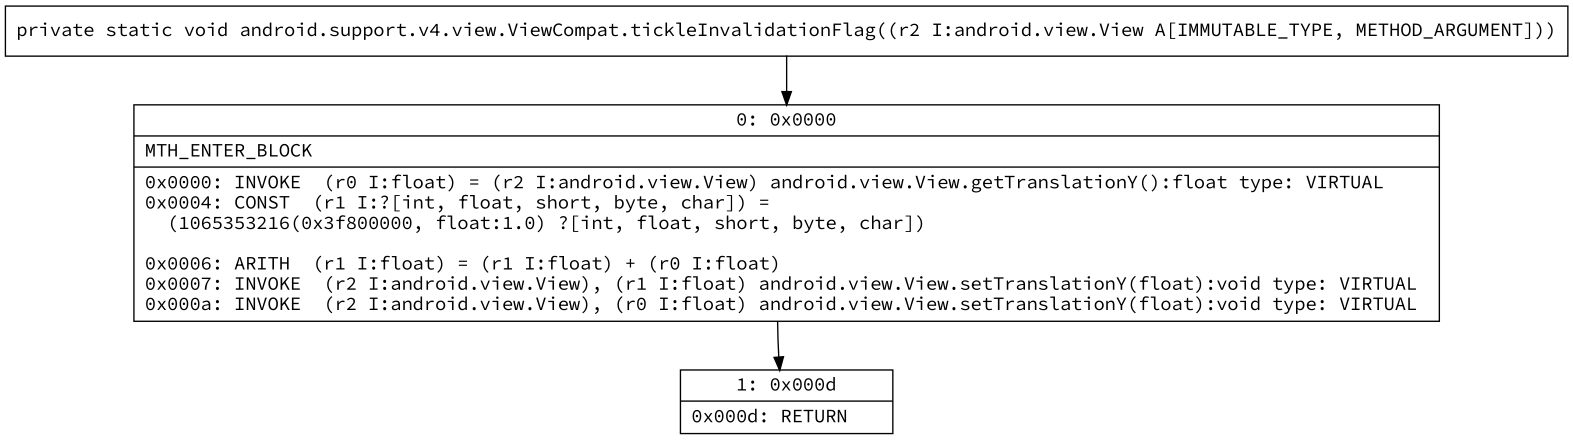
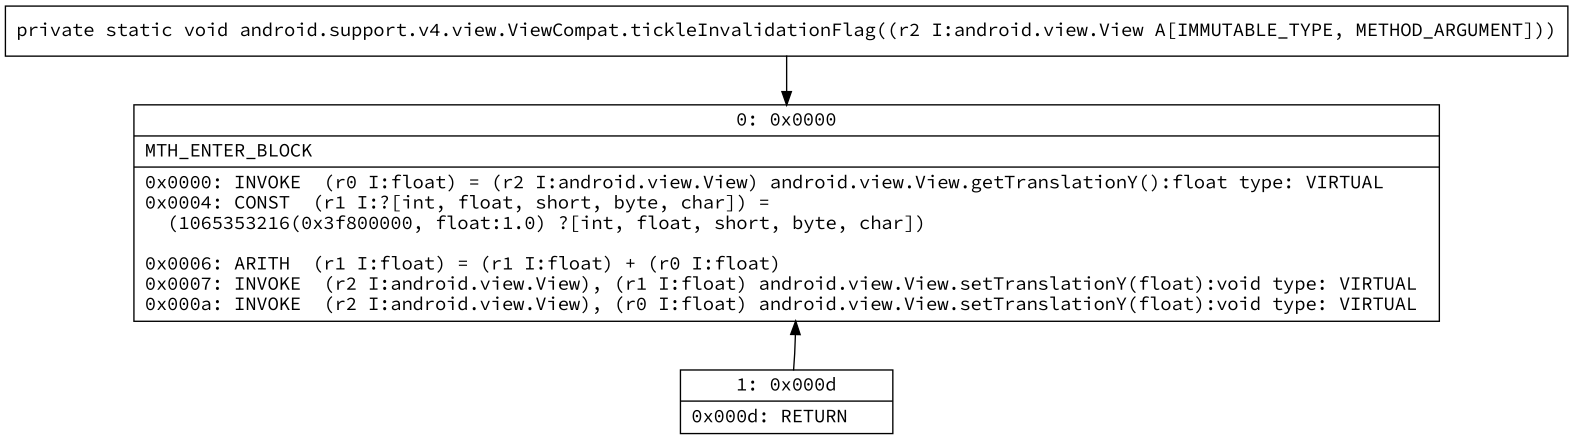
edge "0: 0x0000" -> "1: 0x000d": reversed
